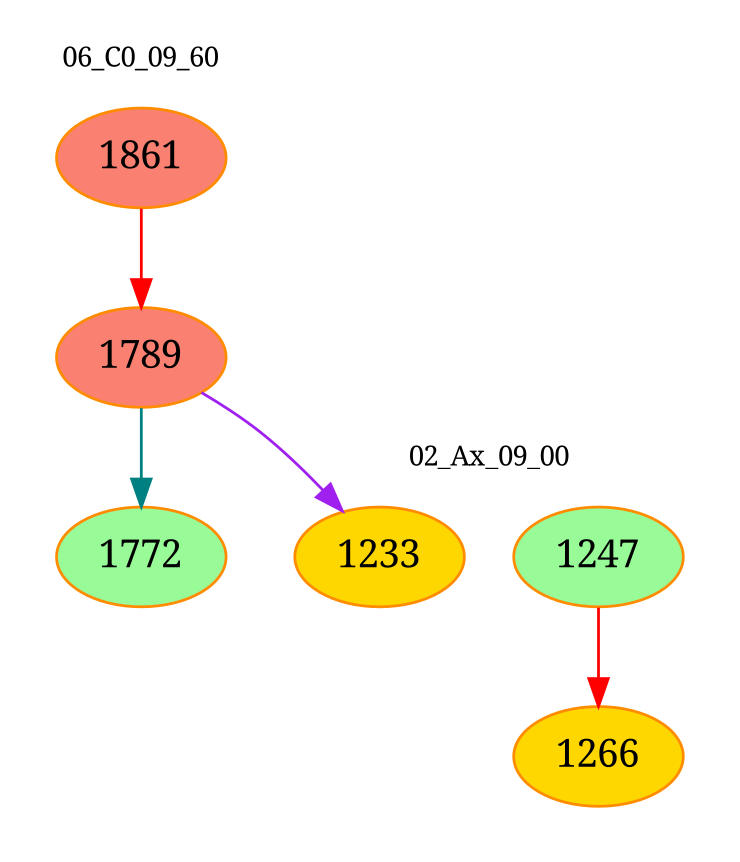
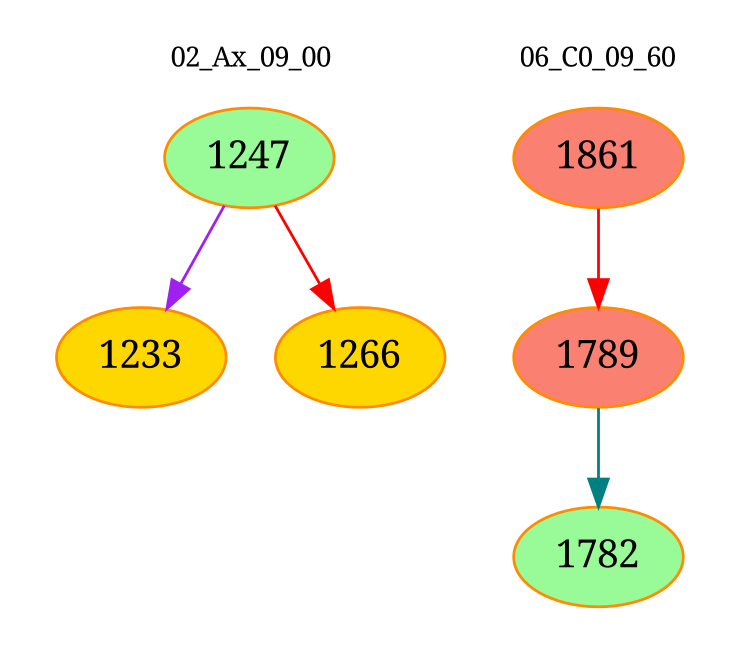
edge "1789" -> "1233": now "1247" -> "1233"
node "1772": label "1772" -> "1782"
